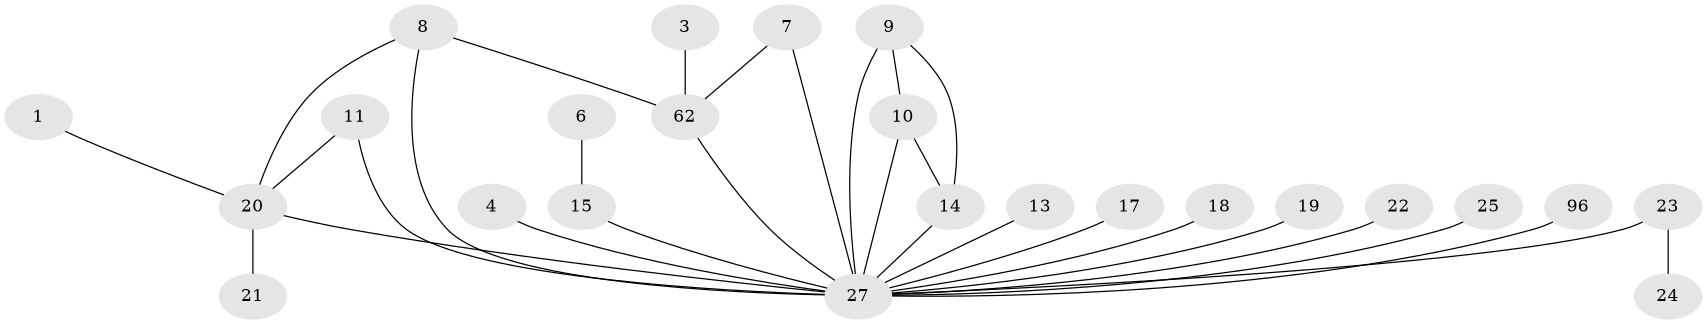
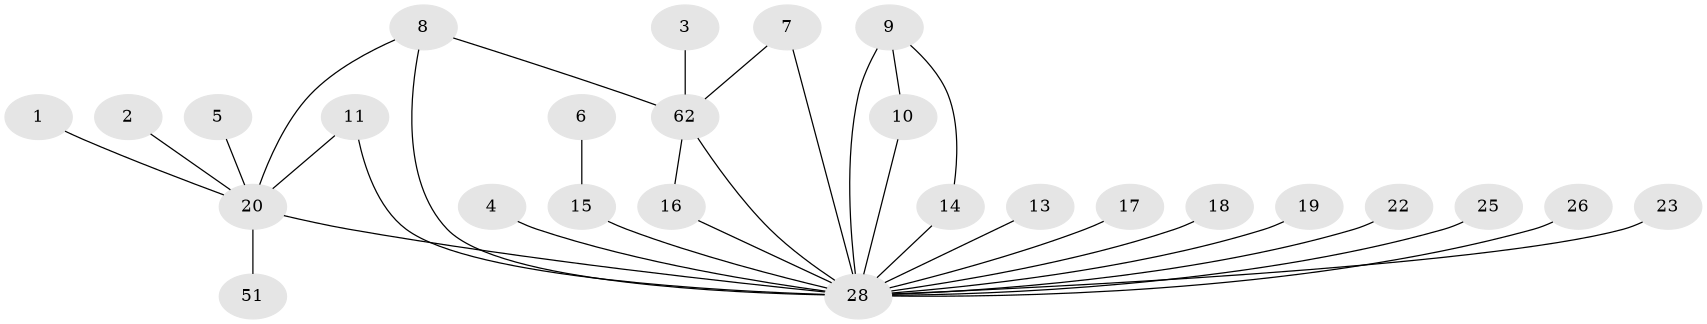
node "2": added
node "5": added
edge "10" -- "14": removed
node "16": added
node "96": label "96" -> "26"
node "21": label "21" -> "51"
node "27": label "27" -> "28"
node "24": removed
